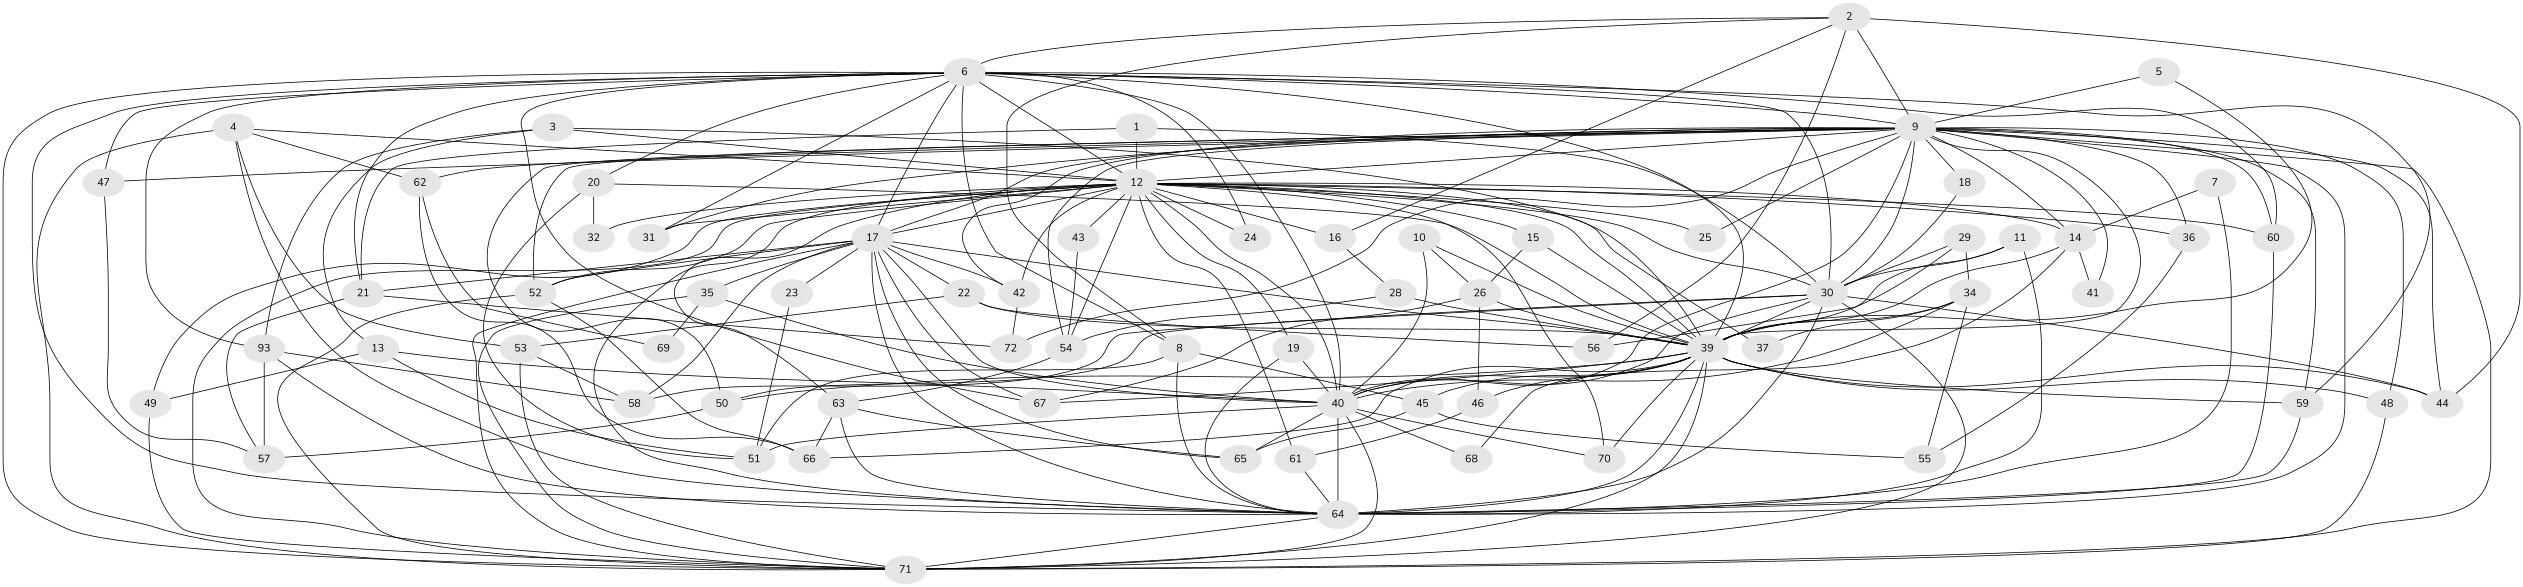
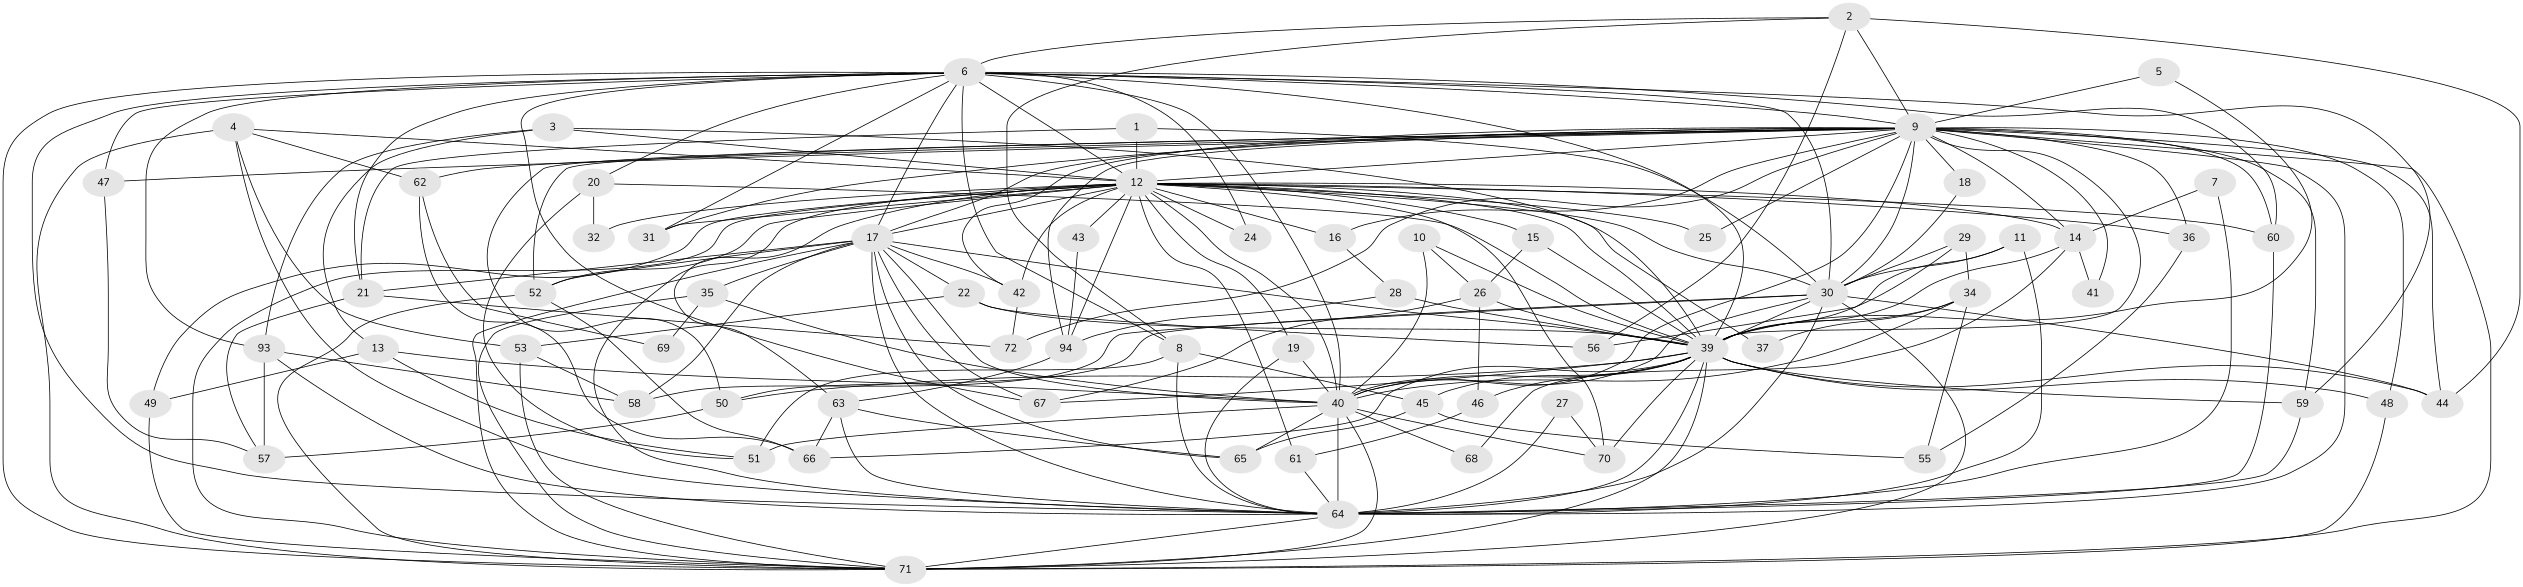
edge "2" -- "16": now "9" -- "16"
node "23": removed
node "54": label "54" -> "94"
node "27": added
